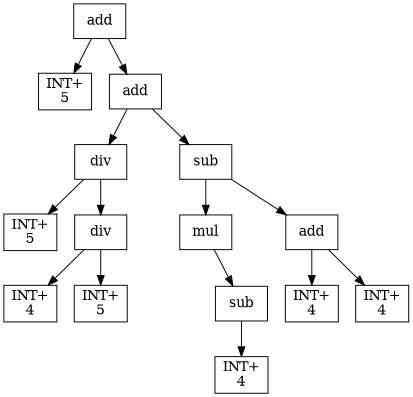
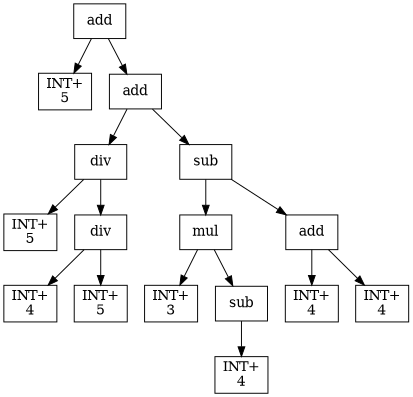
node "INT+ 3": added
